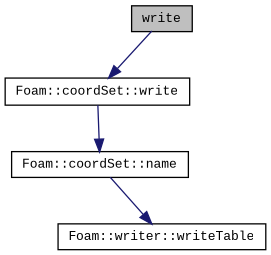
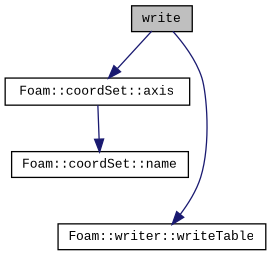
node "Foam::coordSet::write": label "Foam::coordSet::write" -> "Foam::coordSet::axis"
edge "Foam::coordSet::name" -> "Foam::writer::writeTable": now "write" -> "Foam::writer::writeTable"
